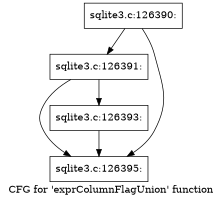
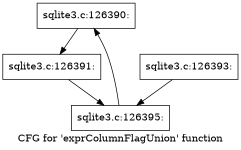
edge "sqlite3.c:126391:" -> "sqlite3.c:126393:": removed
edge "sqlite3.c:126390:" -> "sqlite3.c:126395:": reversed
